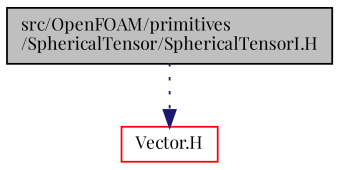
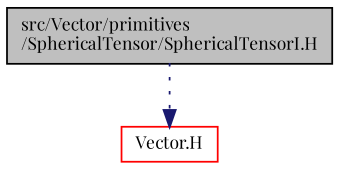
node "src/OpenFOAM/primitives /SphericalTensor/SphericalTensorI.H": label "src/OpenFOAM/primitives /SphericalTensor/SphericalTensorI.H" -> "src/Vector/primitives /SphericalTensor/SphericalTensorI.H"
